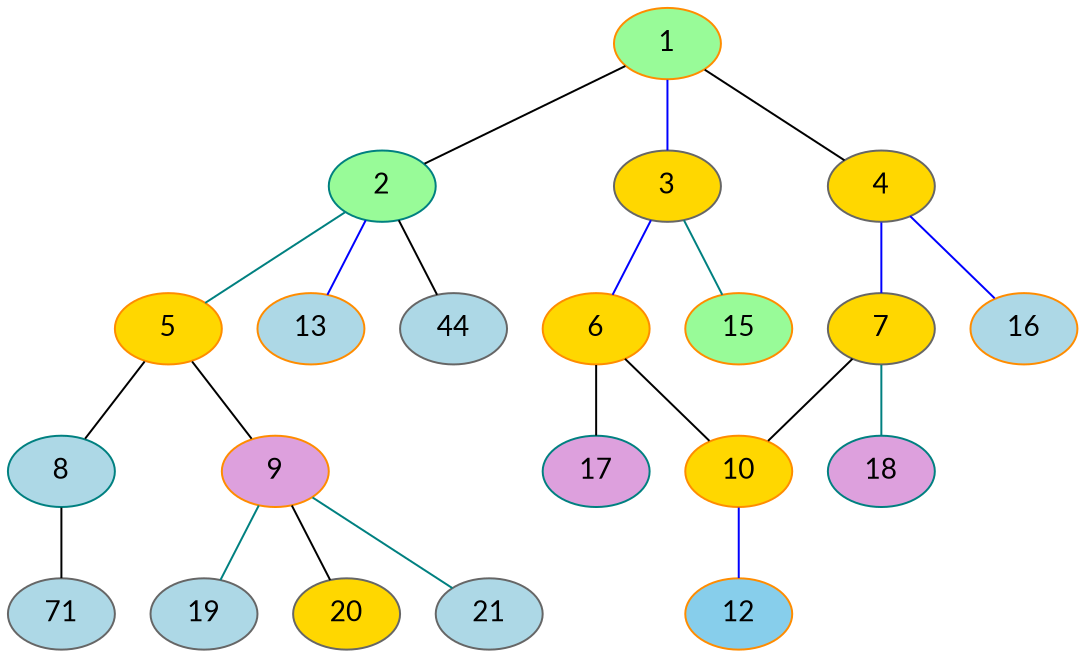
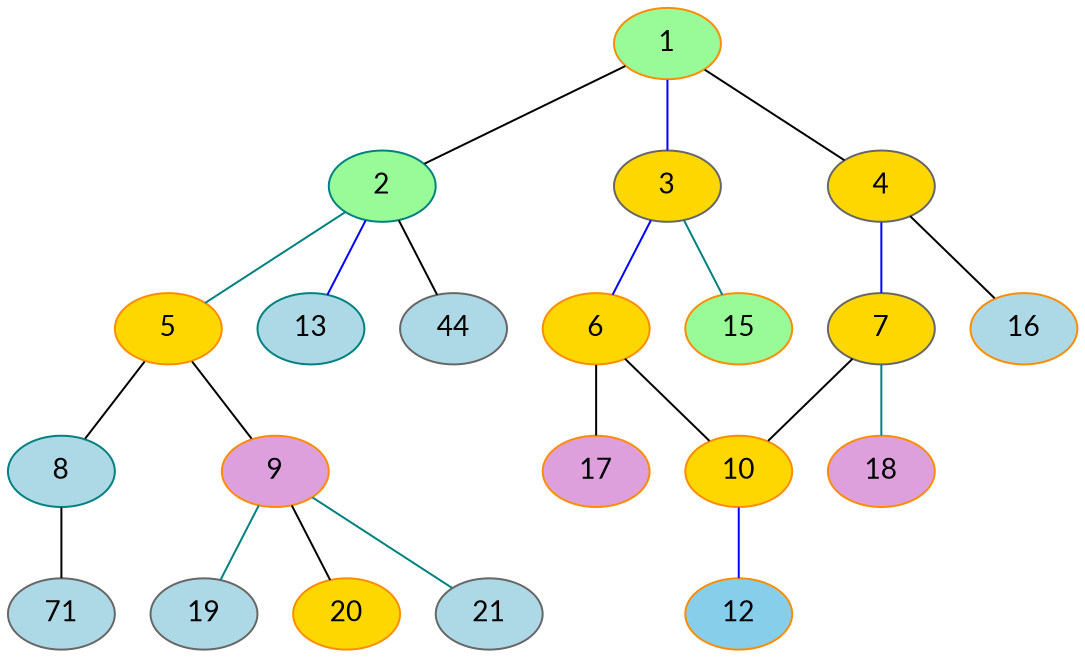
edge "4" -- "16": color blue -> black
node "13": color darkorange -> teal
node "17": color teal -> darkorange
node "18": color teal -> darkorange
node "20": color gray40 -> darkorange
